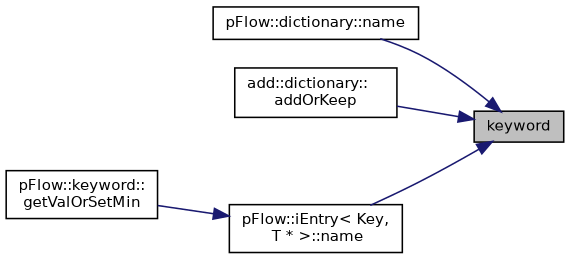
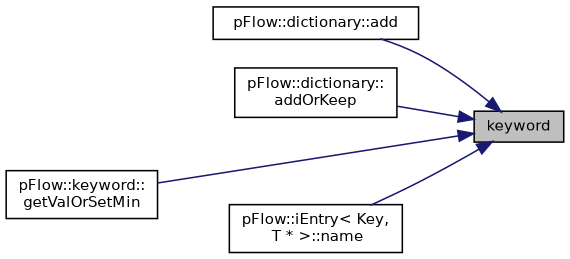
node "pFlow::dictionary::name": label "pFlow::dictionary::name" -> "pFlow::dictionary::add"
node "add::dictionary:: addOrKeep": label "add::dictionary:: addOrKeep" -> "pFlow::dictionary:: addOrKeep"
edge "pFlow::keyword:: getValOrSetMin" -> "pFlow::iEntry< Key, T * >::name": now "pFlow::keyword:: getValOrSetMin" -> "keyword"
